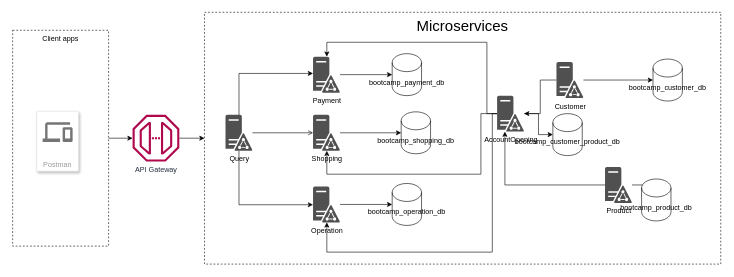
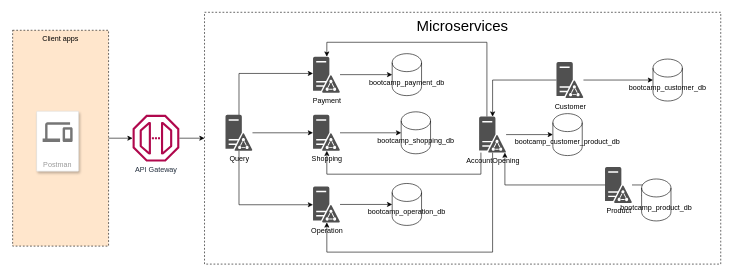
node "Client apps": fillcolor #ffffff -> #ffe6cc
node "AccountOpening": moved (511, 114) -> (493, 135)
edge "Query" -> "Shopping": arrowhead open -> classic
